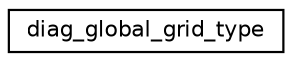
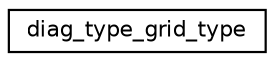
node "diag_global_grid_type": label "diag_global_grid_type" -> "diag_type_grid_type"
